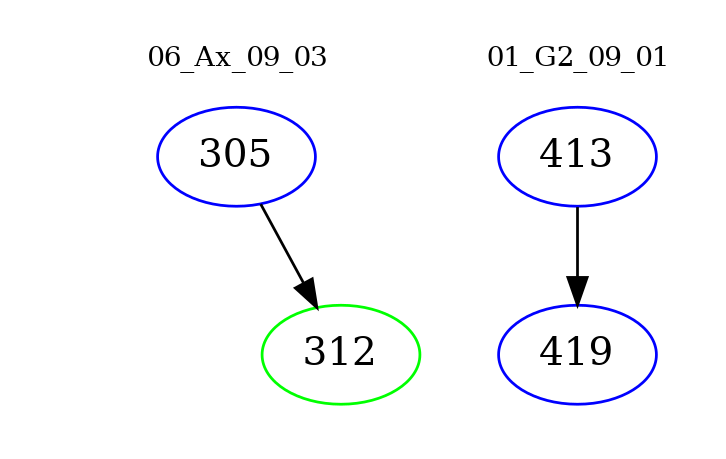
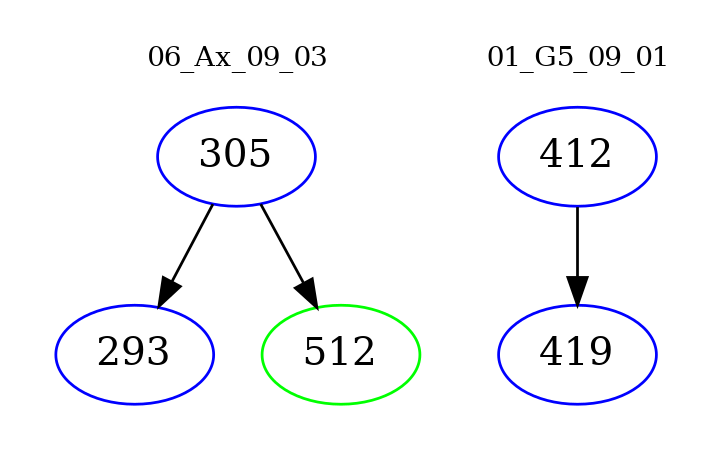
cluster "01_G2_09_01": label "01_G2_09_01" -> "01_G5_09_01"
node "413": label "413" -> "412"
node "293": added
node "312": label "312" -> "512"
